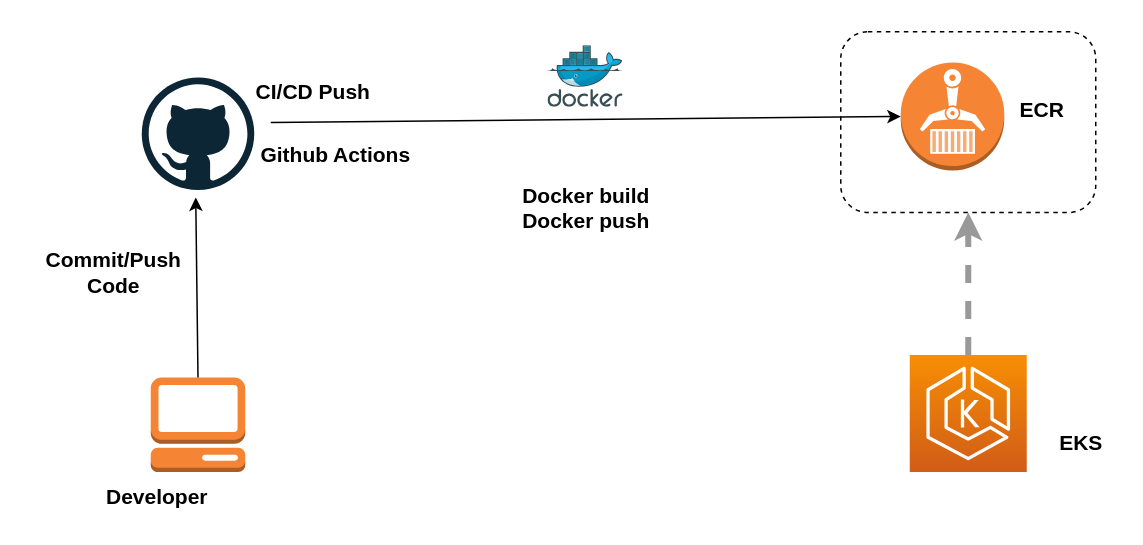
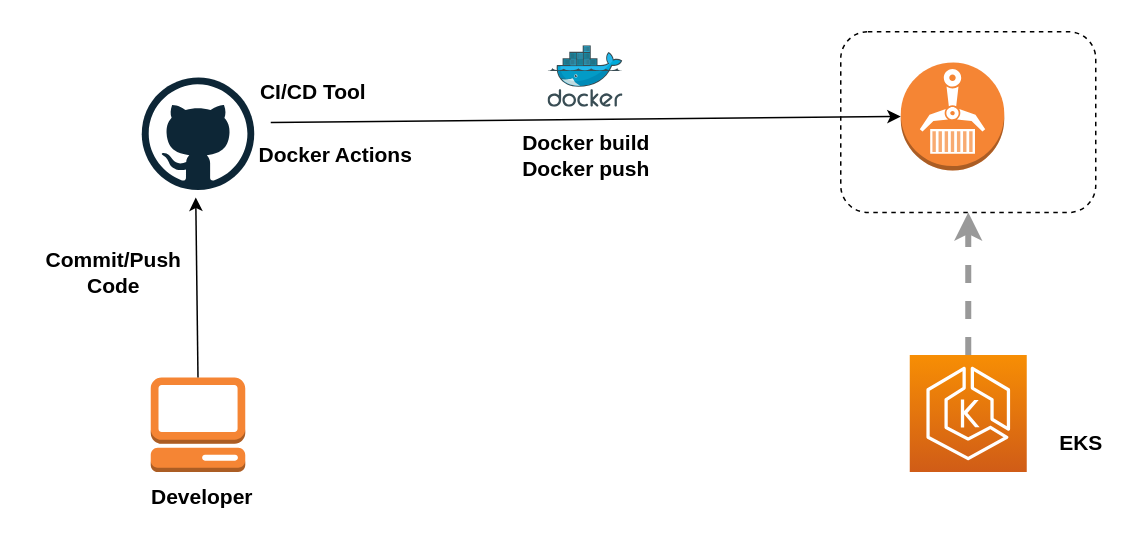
node "CI/CD Push": label "CI/CD Push" -> "CI/CD Tool"
node "ECR": removed
node "Github Actions": label "Github Actions" -> "Docker Actions"
node "Docker build Docker push": moved (586, 208) -> (586, 155)
node "Developer": moved (157, 497) -> (202, 497)
